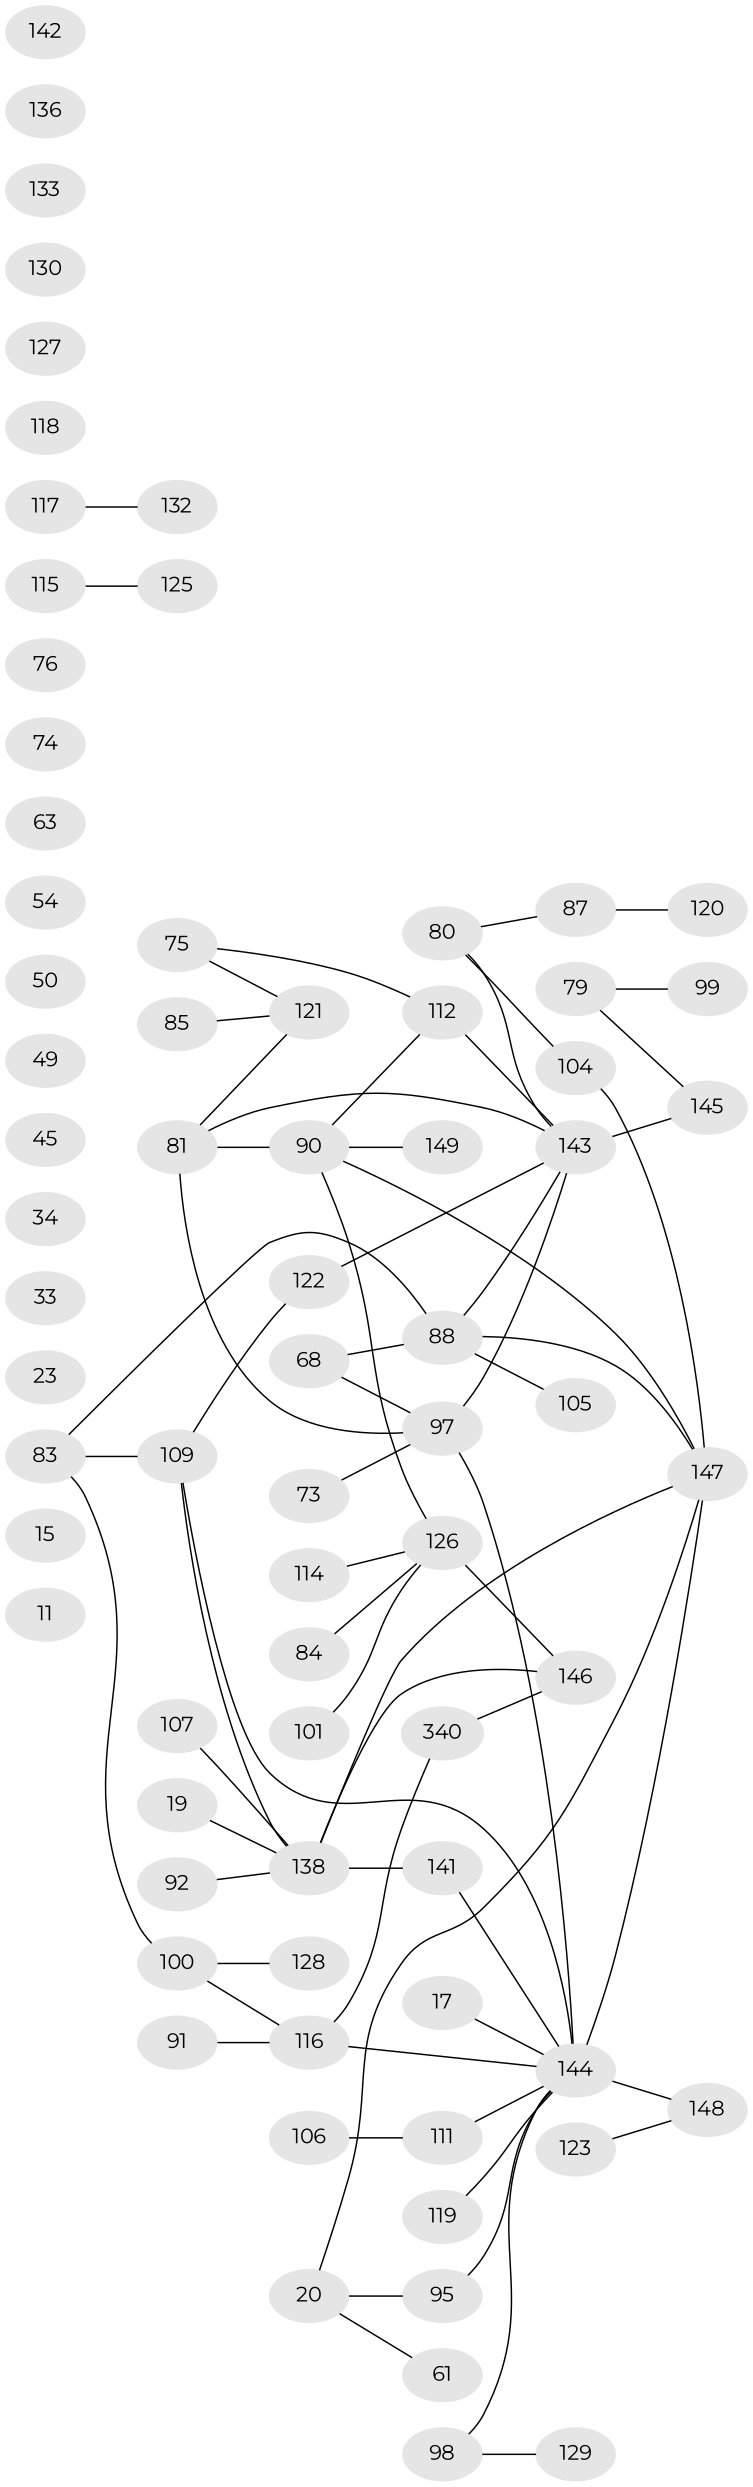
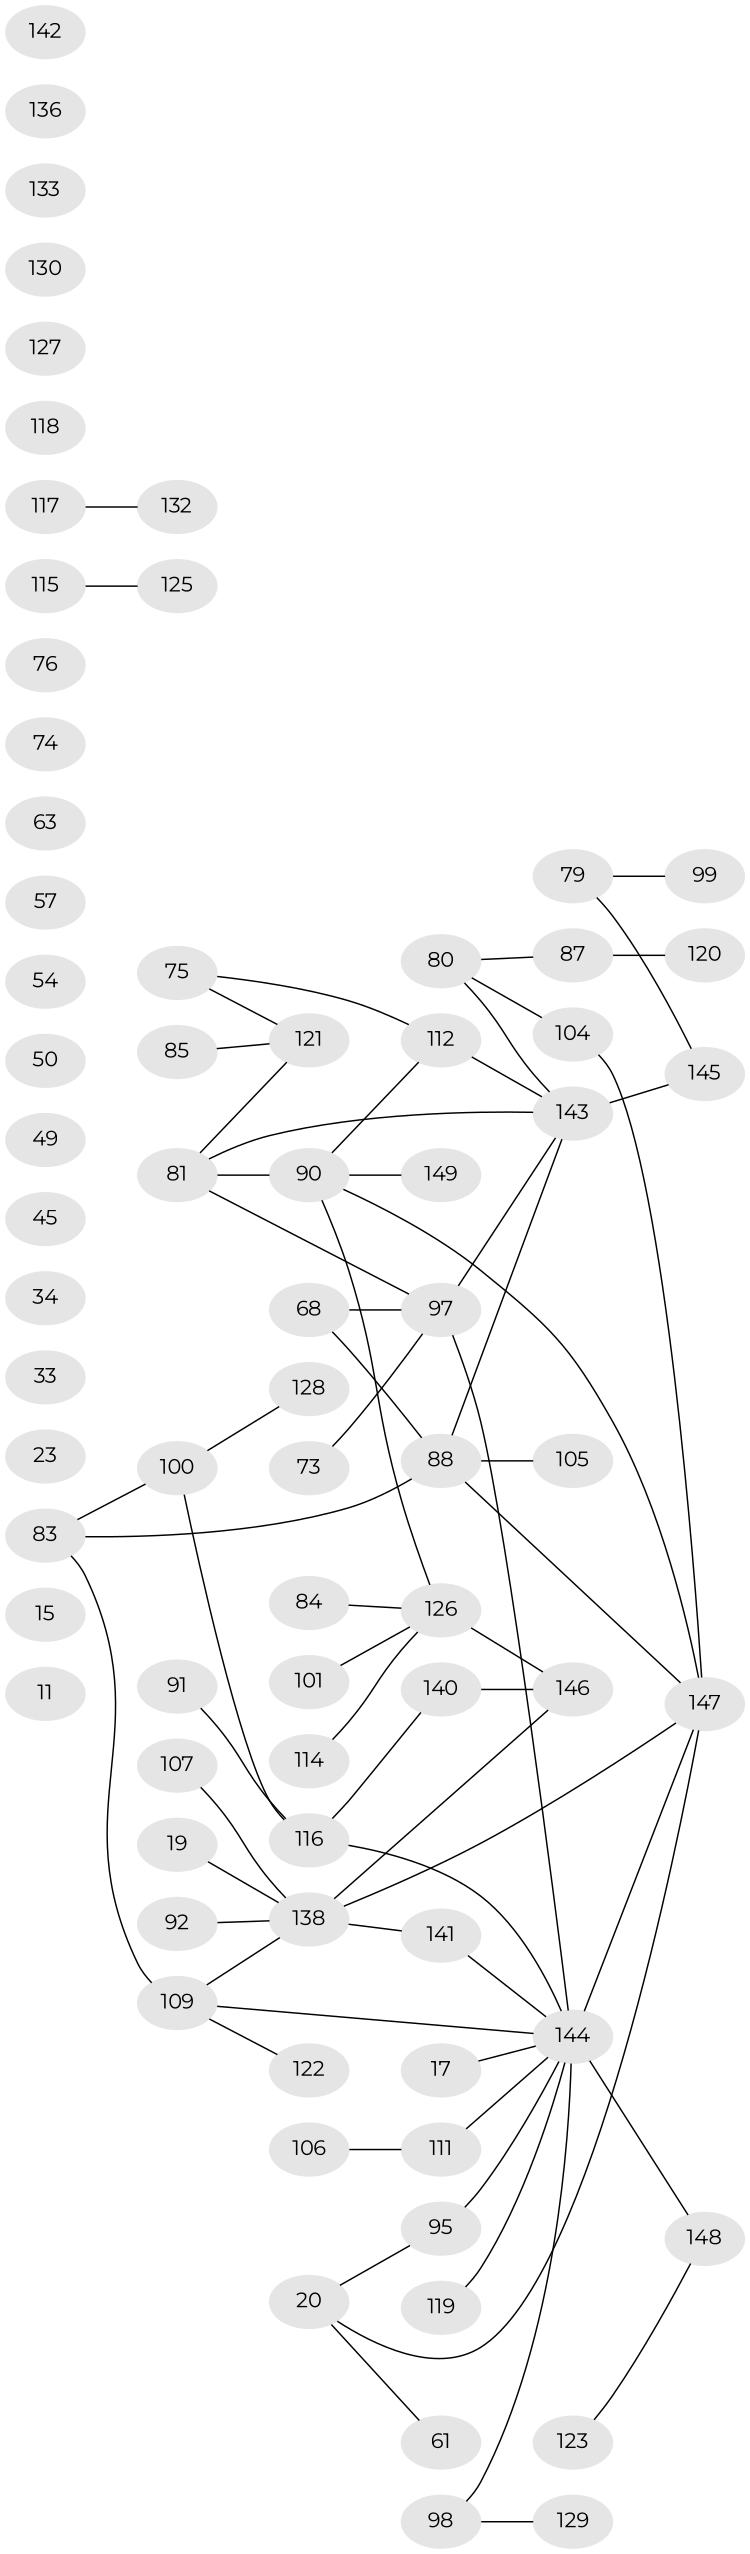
node "57": added
edge "143" -- "122": removed
node "340": label "340" -> "140"
